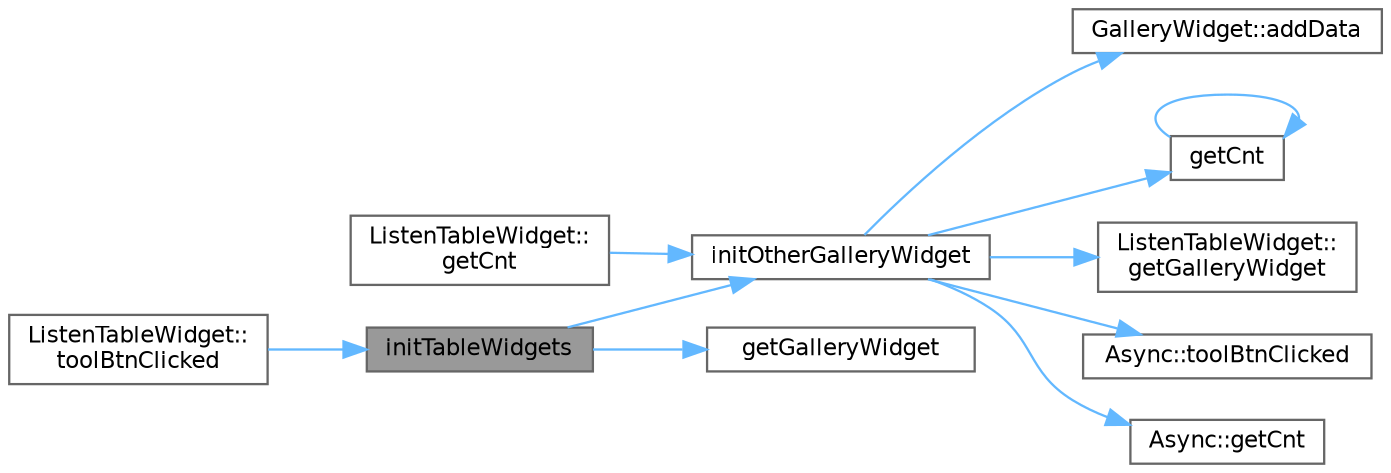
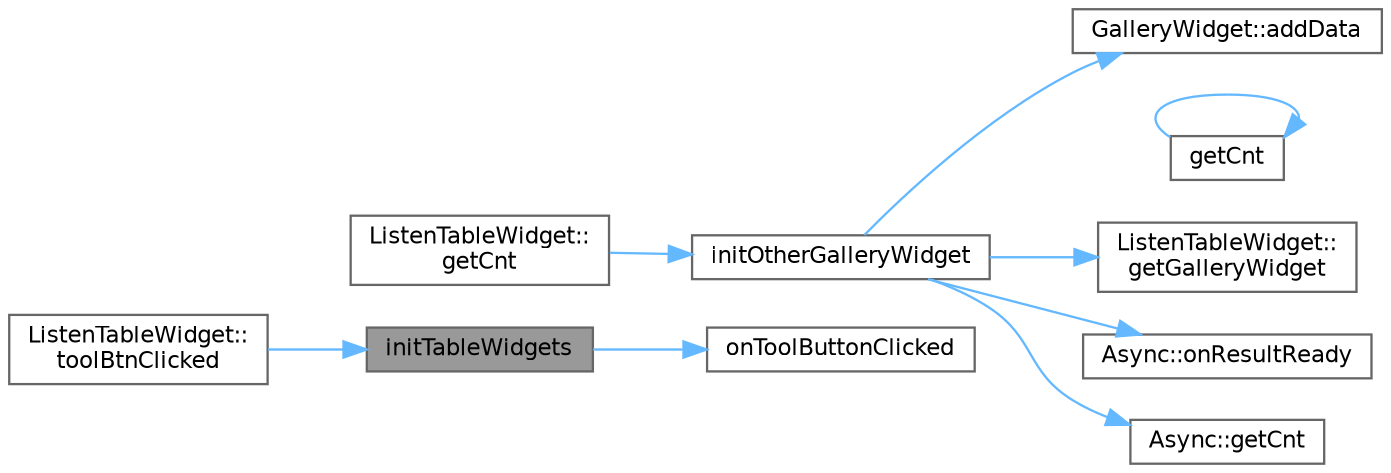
edge "initOtherGalleryWidget" -> "getCnt": removed
edge "initTableWidgets" -> "initOtherGalleryWidget": removed
node "getGalleryWidget": label "getGalleryWidget" -> "onToolButtonClicked"
node "Async::toolBtnClicked": label "Async::toolBtnClicked" -> "Async::onResultReady"
